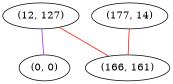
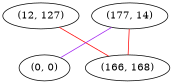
edge "(12, 127)" -- "(0, 0)": now "(177, 14)" -- "(0, 0)"
node "(166, 161)": label "(166, 161)" -> "(166, 168)"
